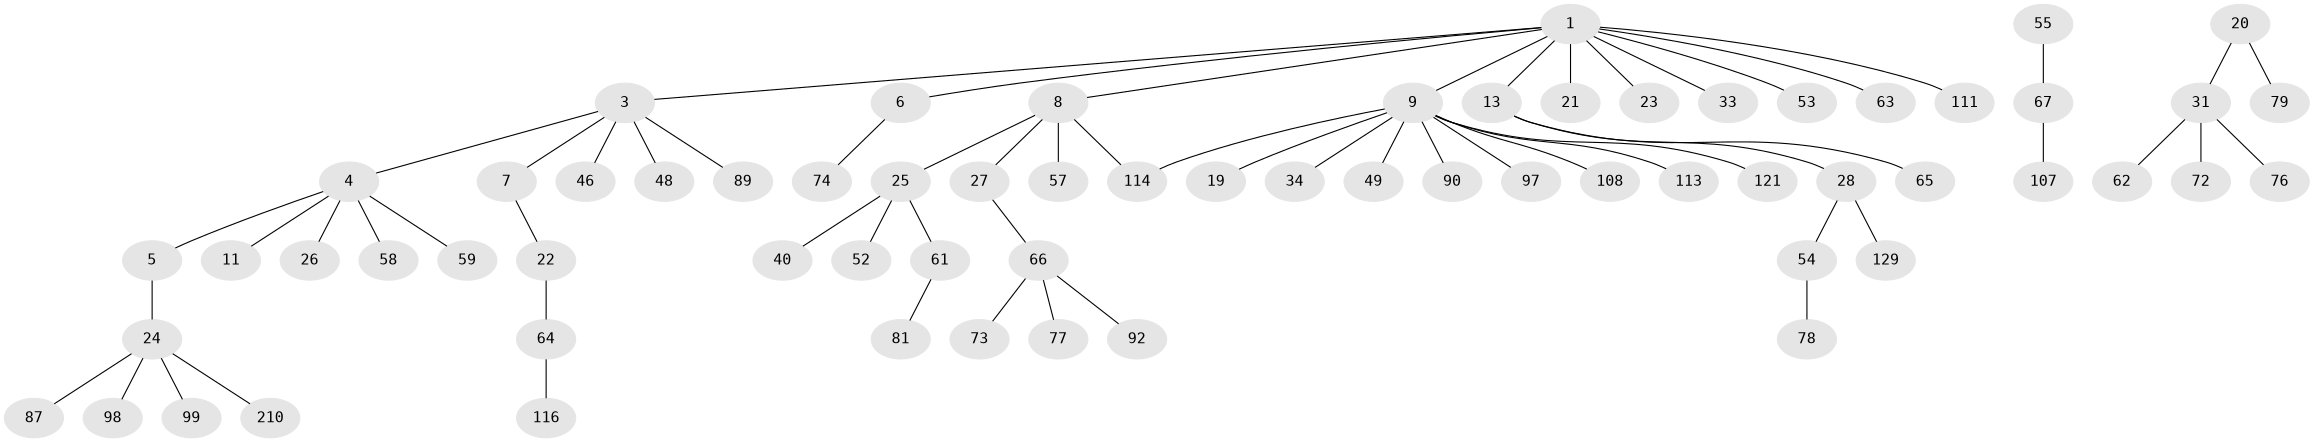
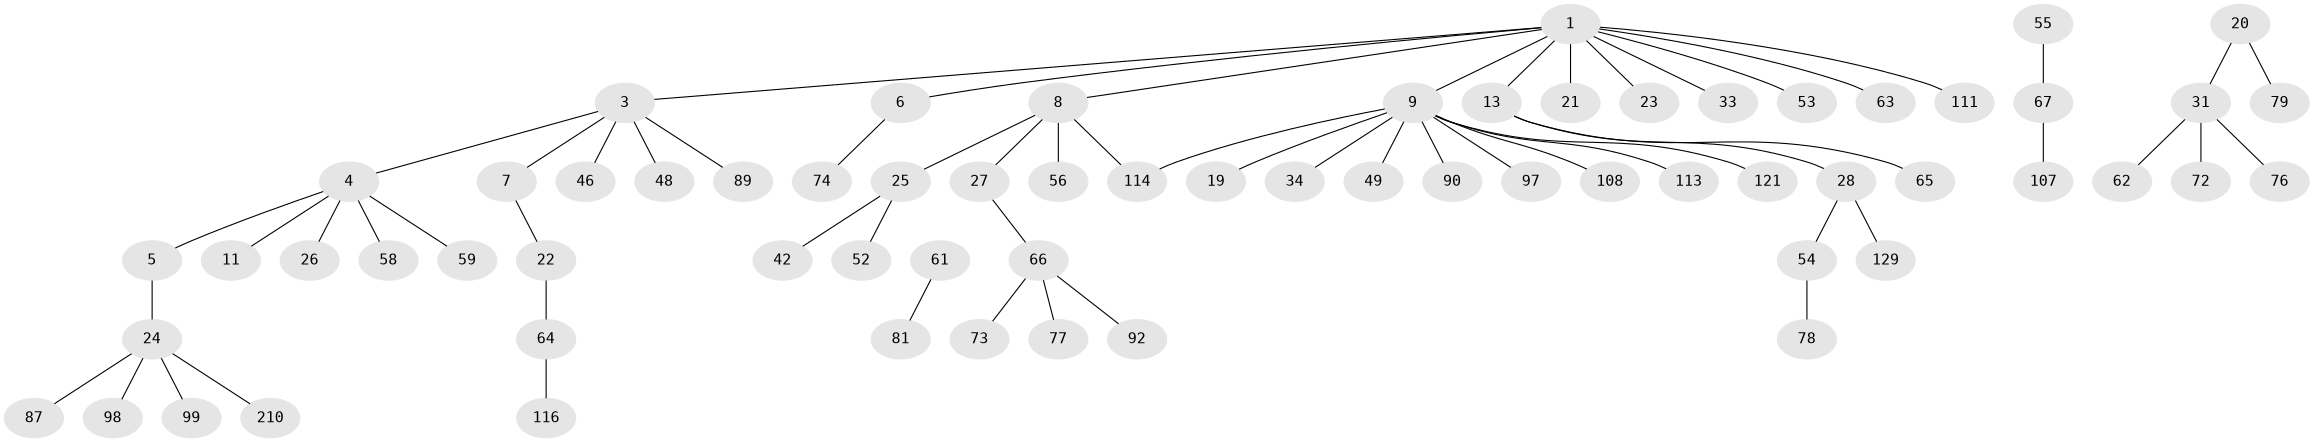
node "57": label "57" -> "56"
edge "25" -- "61": removed
node "40": label "40" -> "42"
